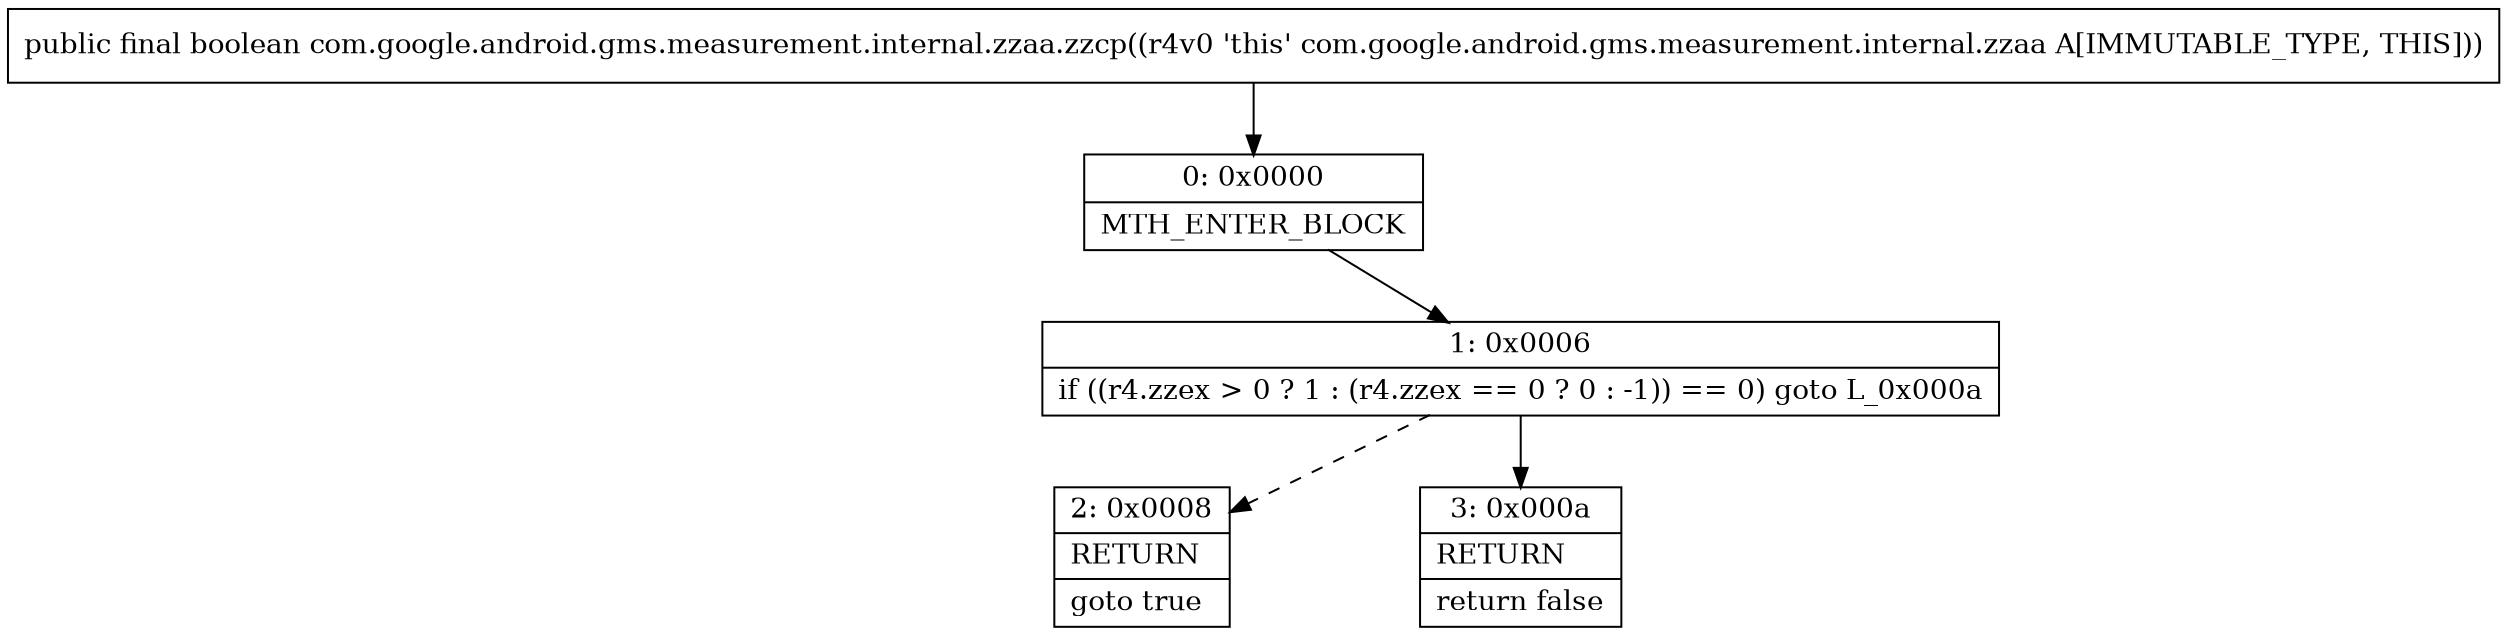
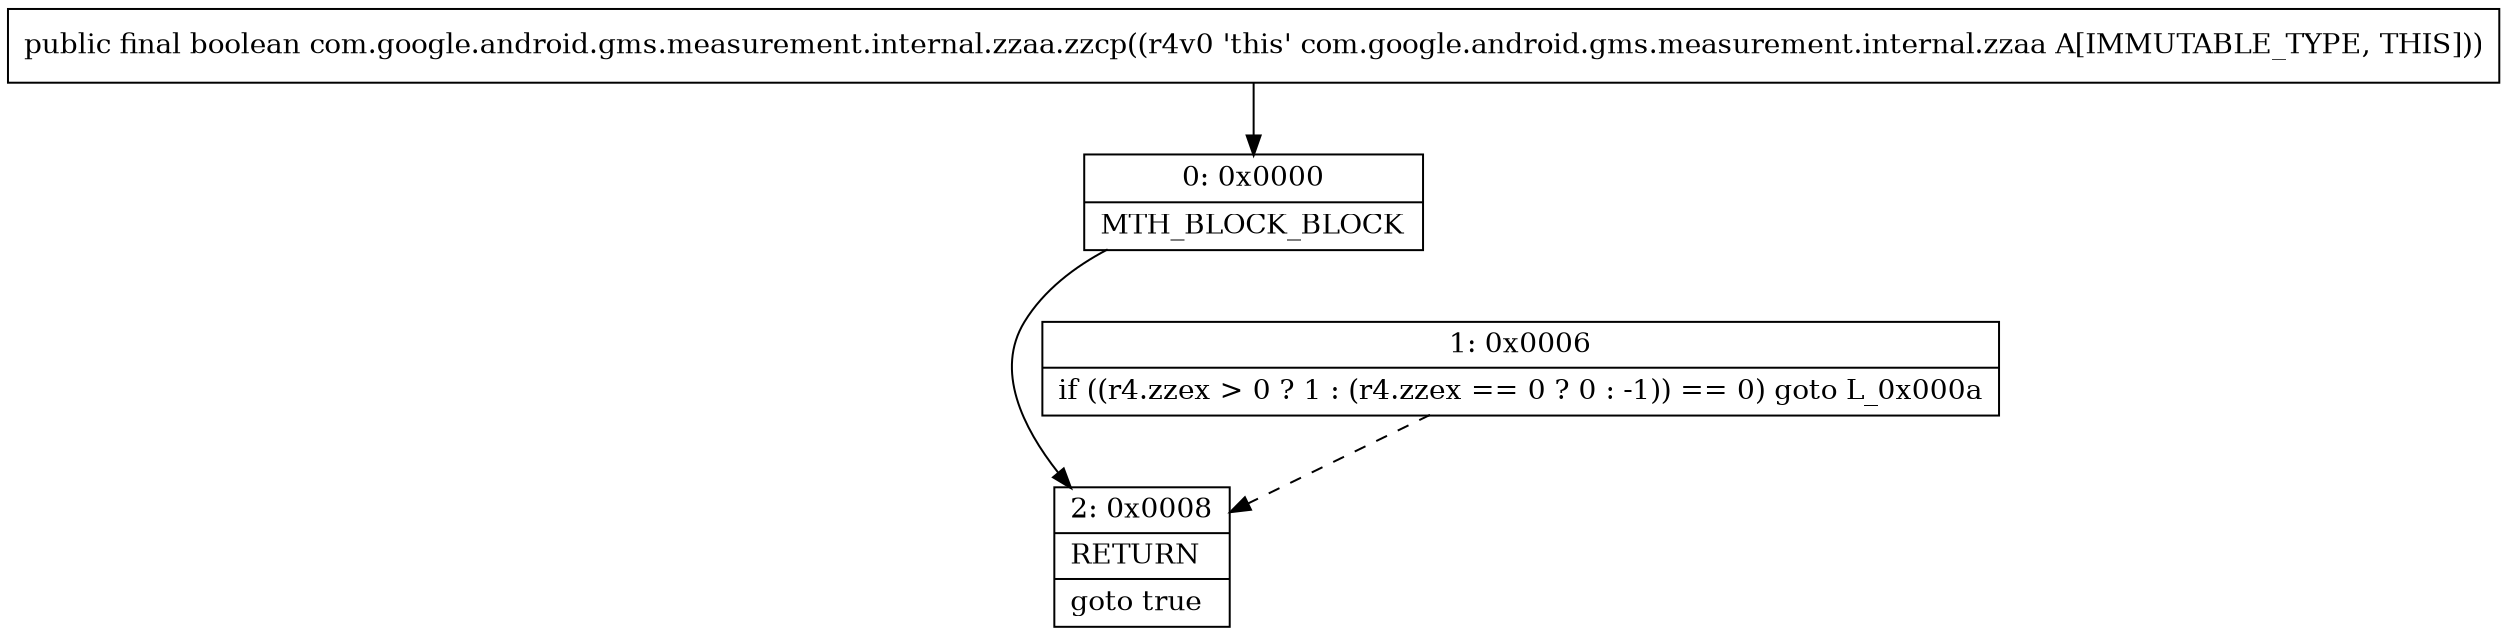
node "0: 0x0000": text "MTH_ENTER_BLOCK" -> "MTH_BLOCK_BLOCK"
edge "0: 0x0000" -> "1: 0x0006": now "0: 0x0000" -> "2: 0x0008"
node "3: 0x000a": removed
